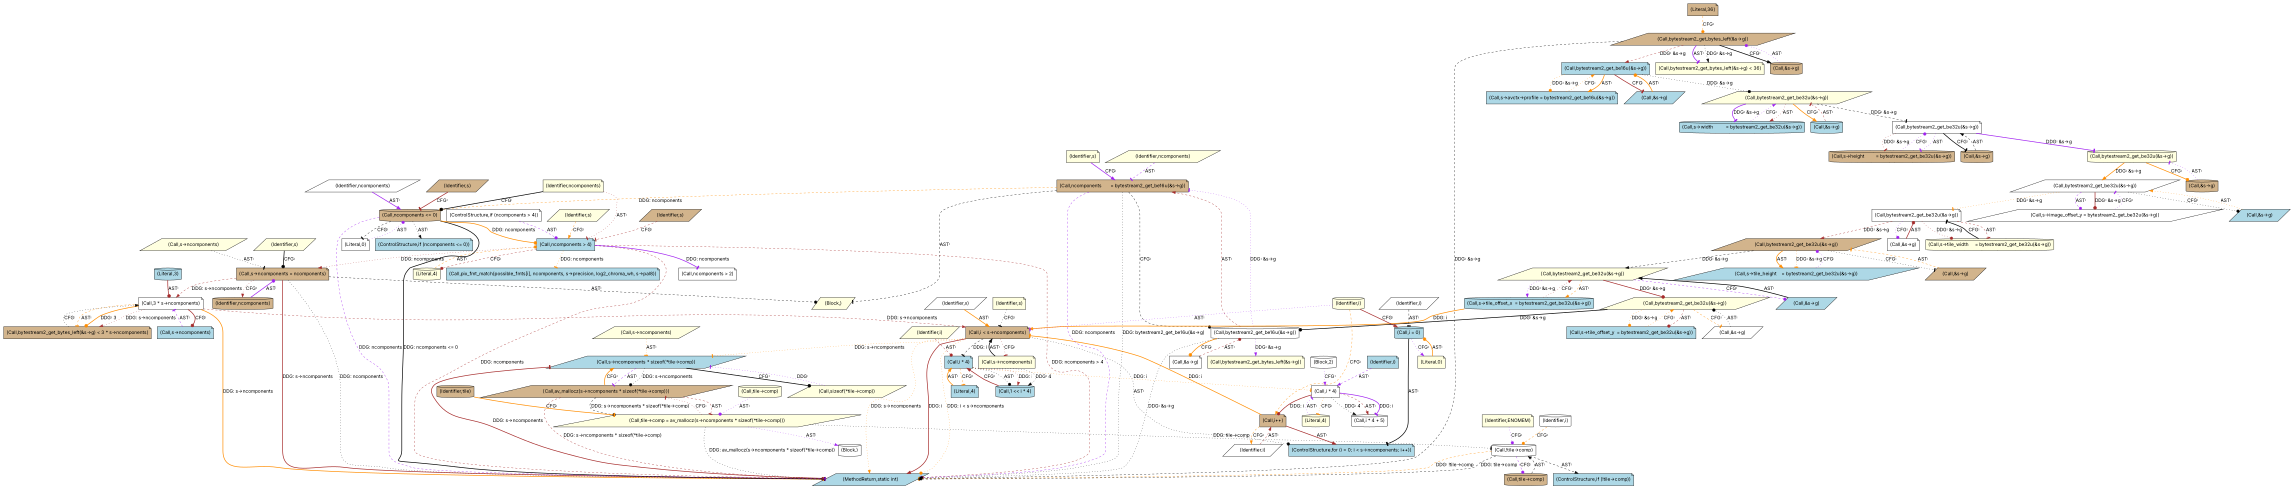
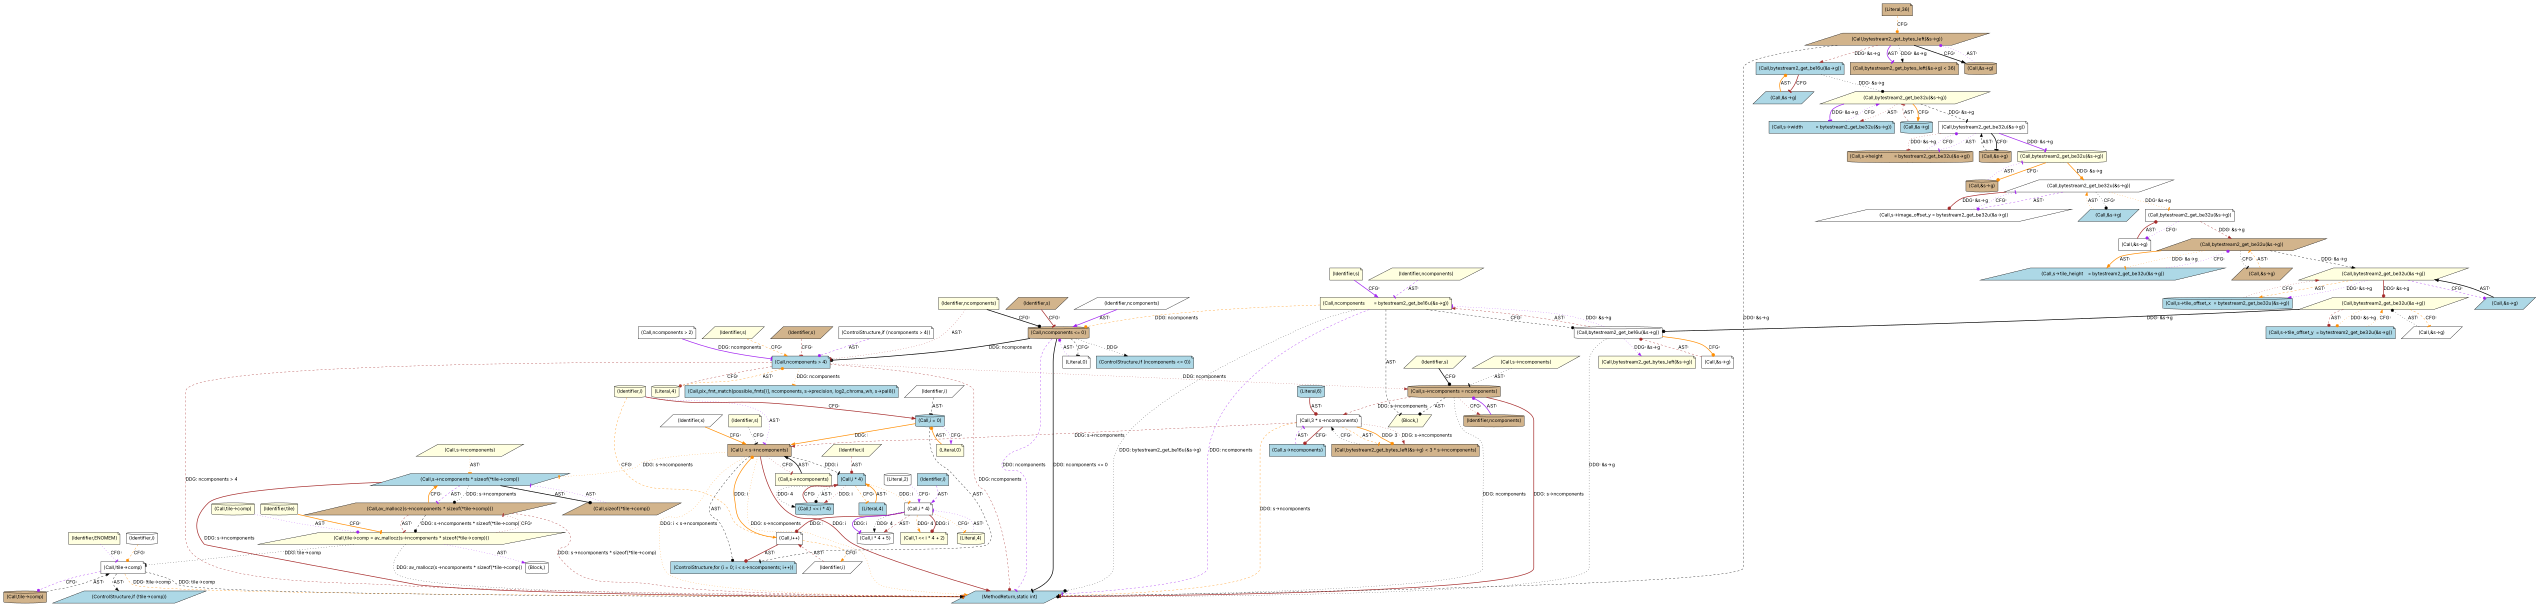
node "(Call,bytestream2_get_bytes_left(&s->g) < 36)": fillcolor lightyellow -> tan
node "(Call,s->avctx->profile = bytestream2_get_be16u(&s->g))": removed
node "(Call,s->width          = bytestream2_get_be32u(&s->g))": shape cylinder -> note
node "(Call,ncomponents       = bytestream2_get_be16u(&s->g))": fillcolor tan -> lightyellow
edge "(Call,ncomponents <= 0)" -> "(Call,ncomponents > 4)": color darkorange -> black
edge "(Call,ncomponents <= 0)" -> "(ControlStructure,if (ncomponents <= 0))": label "AST: " -> "DDG: "
node "(Call,s->tile_width     = bytestream2_get_be32u(&s->g))": removed
edge "(Call,ncomponents > 4)" -> "(Call,ncomponents > 2)": reversed
node "(Literal,3)": label "(Literal,3)" -> "(Literal,6)"
node "(Call,s->ncomponents = ncomponents)": shape note -> cylinder
edge "(Identifier,x)" -> "(Call,i < s->ncomponents)": label "AST: " -> "CFG: "
edge "(Call,s->tile_offset_x  = bytestream2_get_be32u(&s->g))" -> "(Call,i < s->ncomponents)": now "(Call,i = 0)" -> "(Call,i < s->ncomponents)"
edge "(Call,i++)" -> "(Call,i < s->ncomponents)": arrowhead tee -> dot
node "(Block,2)": label "(Block,2)" -> "(Literal,2)"
edge "(Call,s->ncomponents * sizeof(*tile->comp))" -> "(Call,sizeof(*tile->comp))": label "CFG: " -> "AST: "
edge "(Call,sizeof(*tile->comp))" -> "(Call,s->ncomponents * sizeof(*tile->comp))": label "DDG: " -> "AST: "
node "(Identifier,tile)": fillcolor tan -> lightyellow
node "(Call,sizeof(*tile->comp))": fillcolor lightyellow -> tan
edge "(Call,i = 0)" -> "(ControlStructure,for (i = 0; i < s->ncomponents; i++))": style bold -> dashed
edge "(Call,i < s->ncomponents)" -> "(ControlStructure,for (i = 0; i < s->ncomponents; i++))": style dotted -> dashed
node "(Call,i++)": fillcolor tan -> white
edge "(Call,i++)" -> "(ControlStructure,for (i = 0; i < s->ncomponents; i++))": arrowhead normal -> dot
edge "(Identifier,ENOMEM)" -> "(Call,!tile->comp)": arrowhead dot -> tee
node "(Call,!tile->comp)": shape cylinder -> note
edge "(MethodReturn,static int)" -> "(Call,s->ncomponents * sizeof(*tile->comp))": reversed
edge "(Call,3 * s->ncomponents)" -> "(MethodReturn,static int)": style bold -> dashed
node "(ControlStructure,if (!tile->comp))": shape note -> parallelogram
node "(Call,1 << i * 4 + 2)": added
